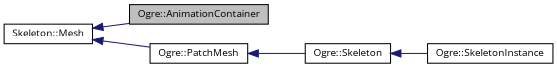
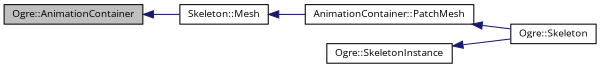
edge "Ogre::AnimationContainer" -> "Skeleton::Mesh": reversed
node "Ogre::PatchMesh": label "Ogre::PatchMesh" -> "AnimationContainer::PatchMesh"
edge "Ogre::SkeletonInstance" -> "Ogre::Skeleton": reversed
